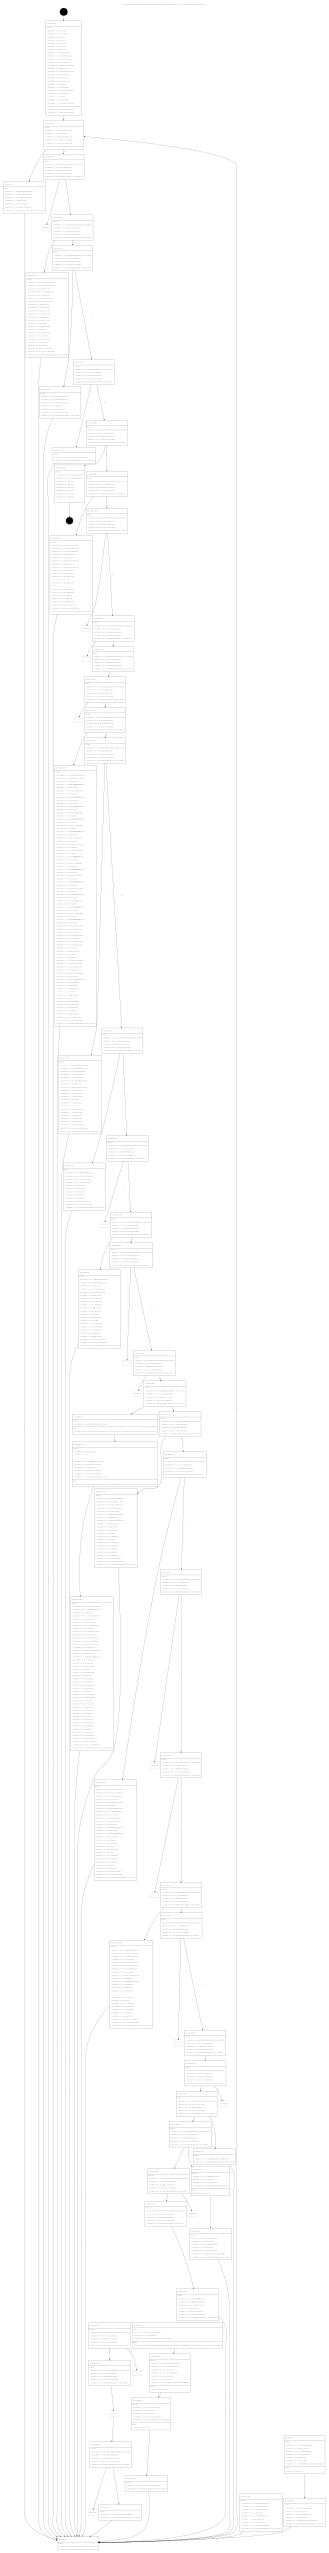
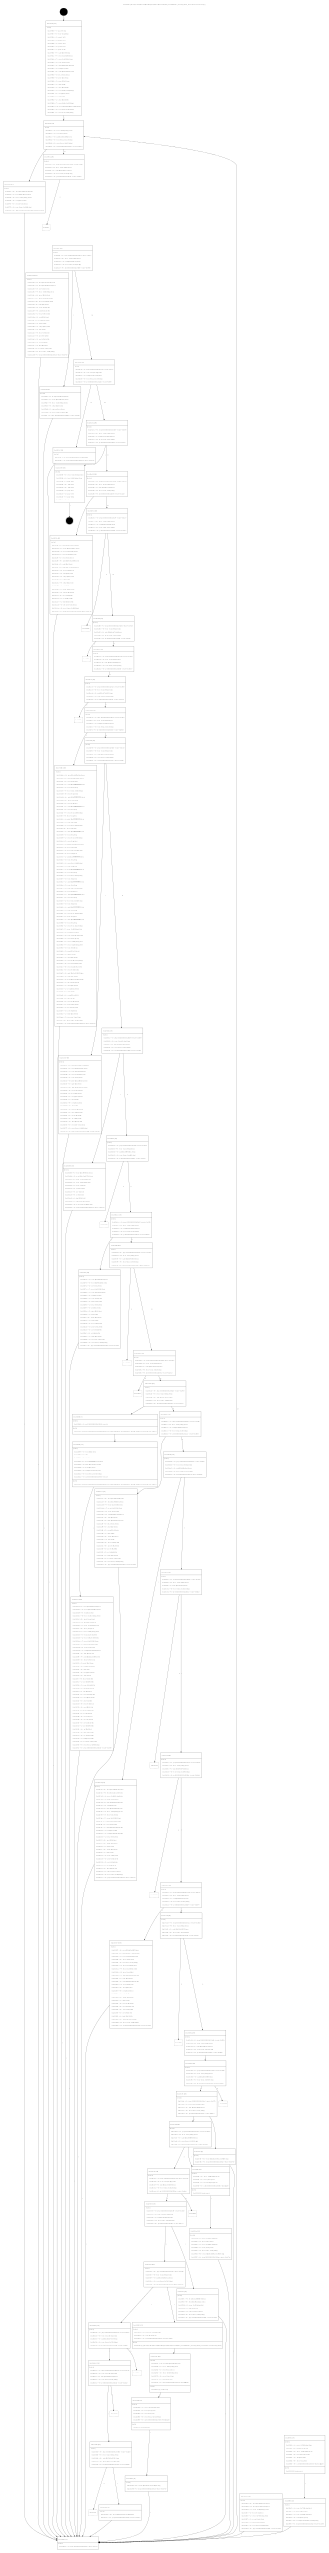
node "0x4019e0 [28]": removed
node "0x401d0c [28]": added
edge "0x4025ea" -> "0x401d60 [28]": now "0x401d44 [28]" -> "0x401d60 [28]"
